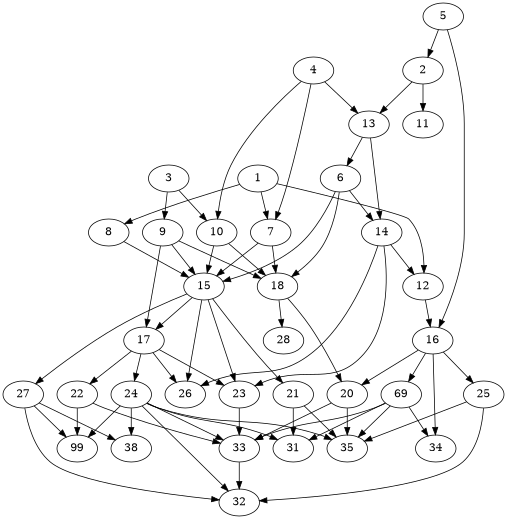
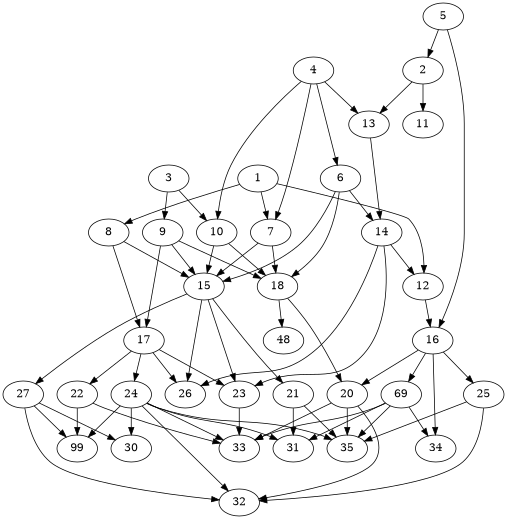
edge "13" -> "6": now "4" -> "6"
edge "15" -> "17": now "8" -> "17"
node "28": label "28" -> "48"
node "38": label "38" -> "30"
edge "33" -> "32": now "20" -> "32"
